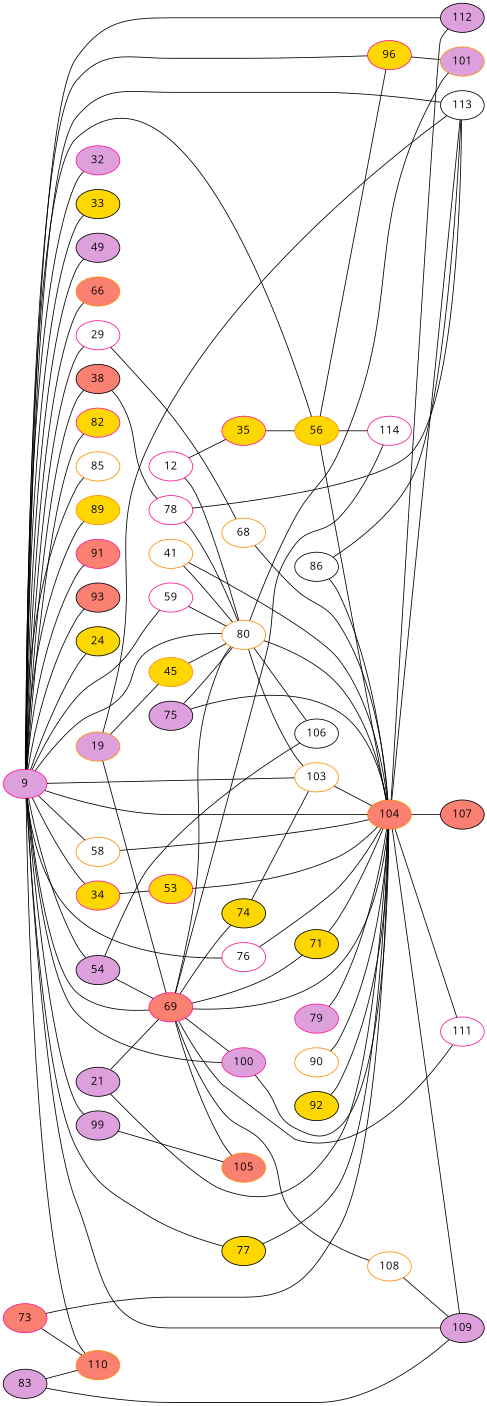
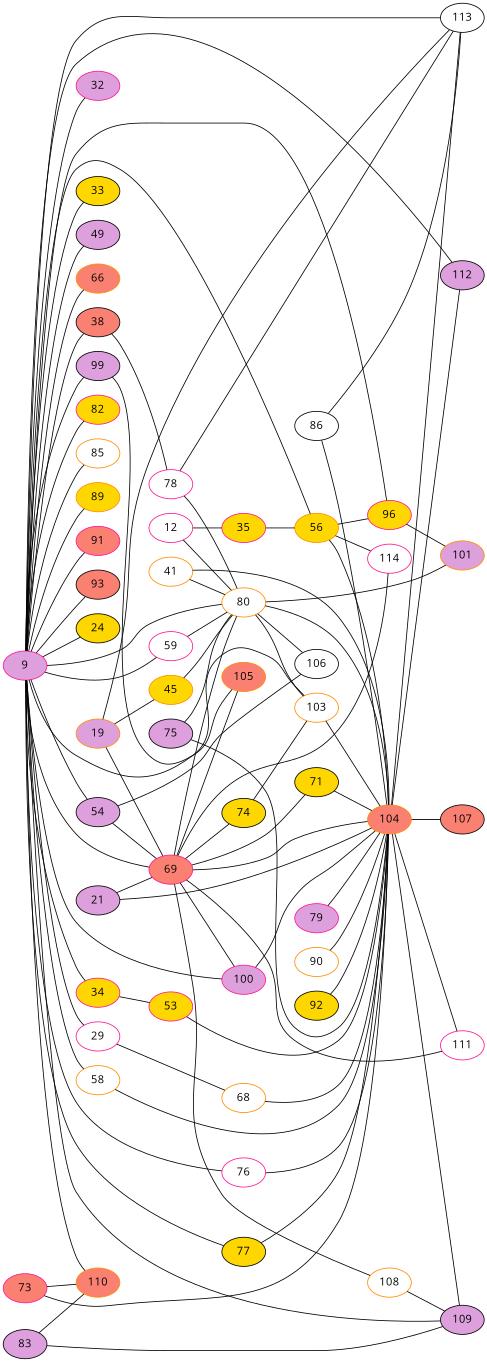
edge "9" -- "104": removed
